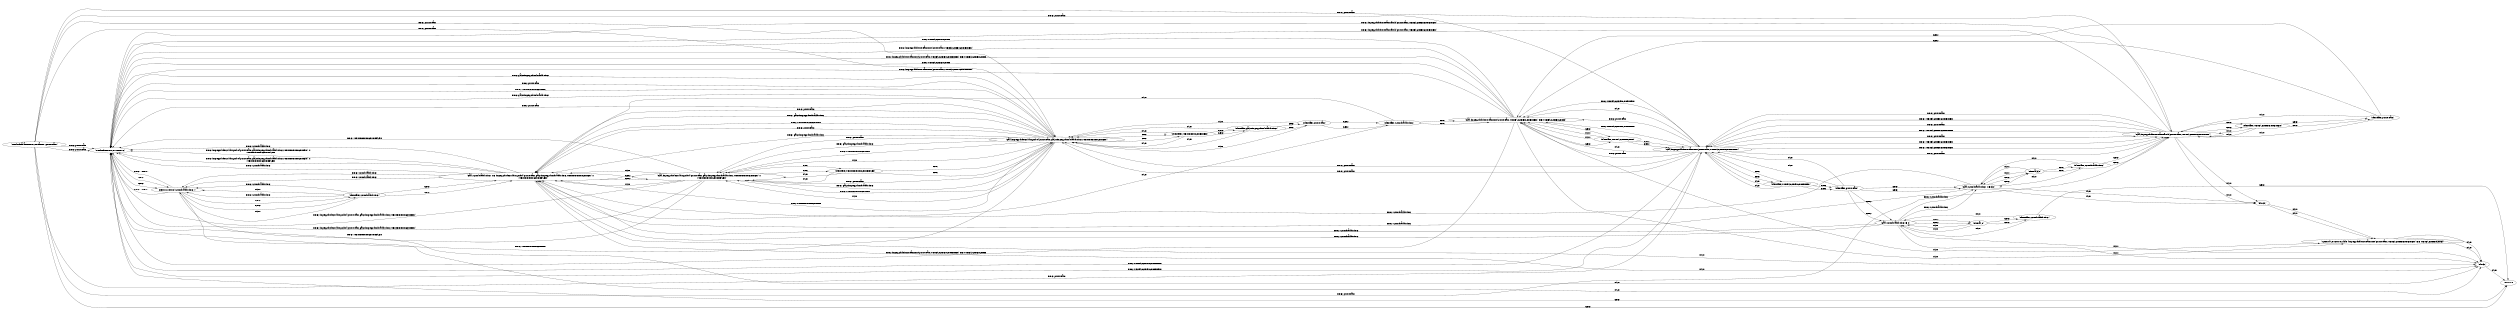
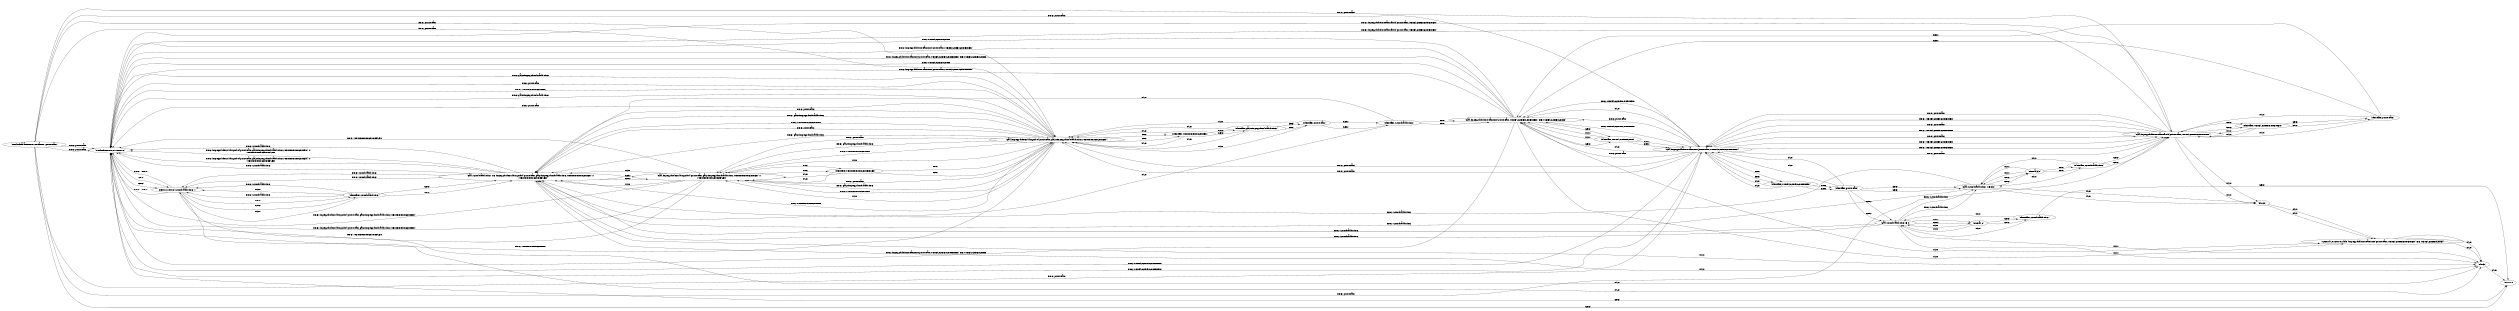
node "(Identifier,MB_ADDR_CODE_LEN)": label "(Identifier,MB_ADDR_CODE_LEN)" -> "(Identifier,MB_ADDR_INCR_LEN)"
